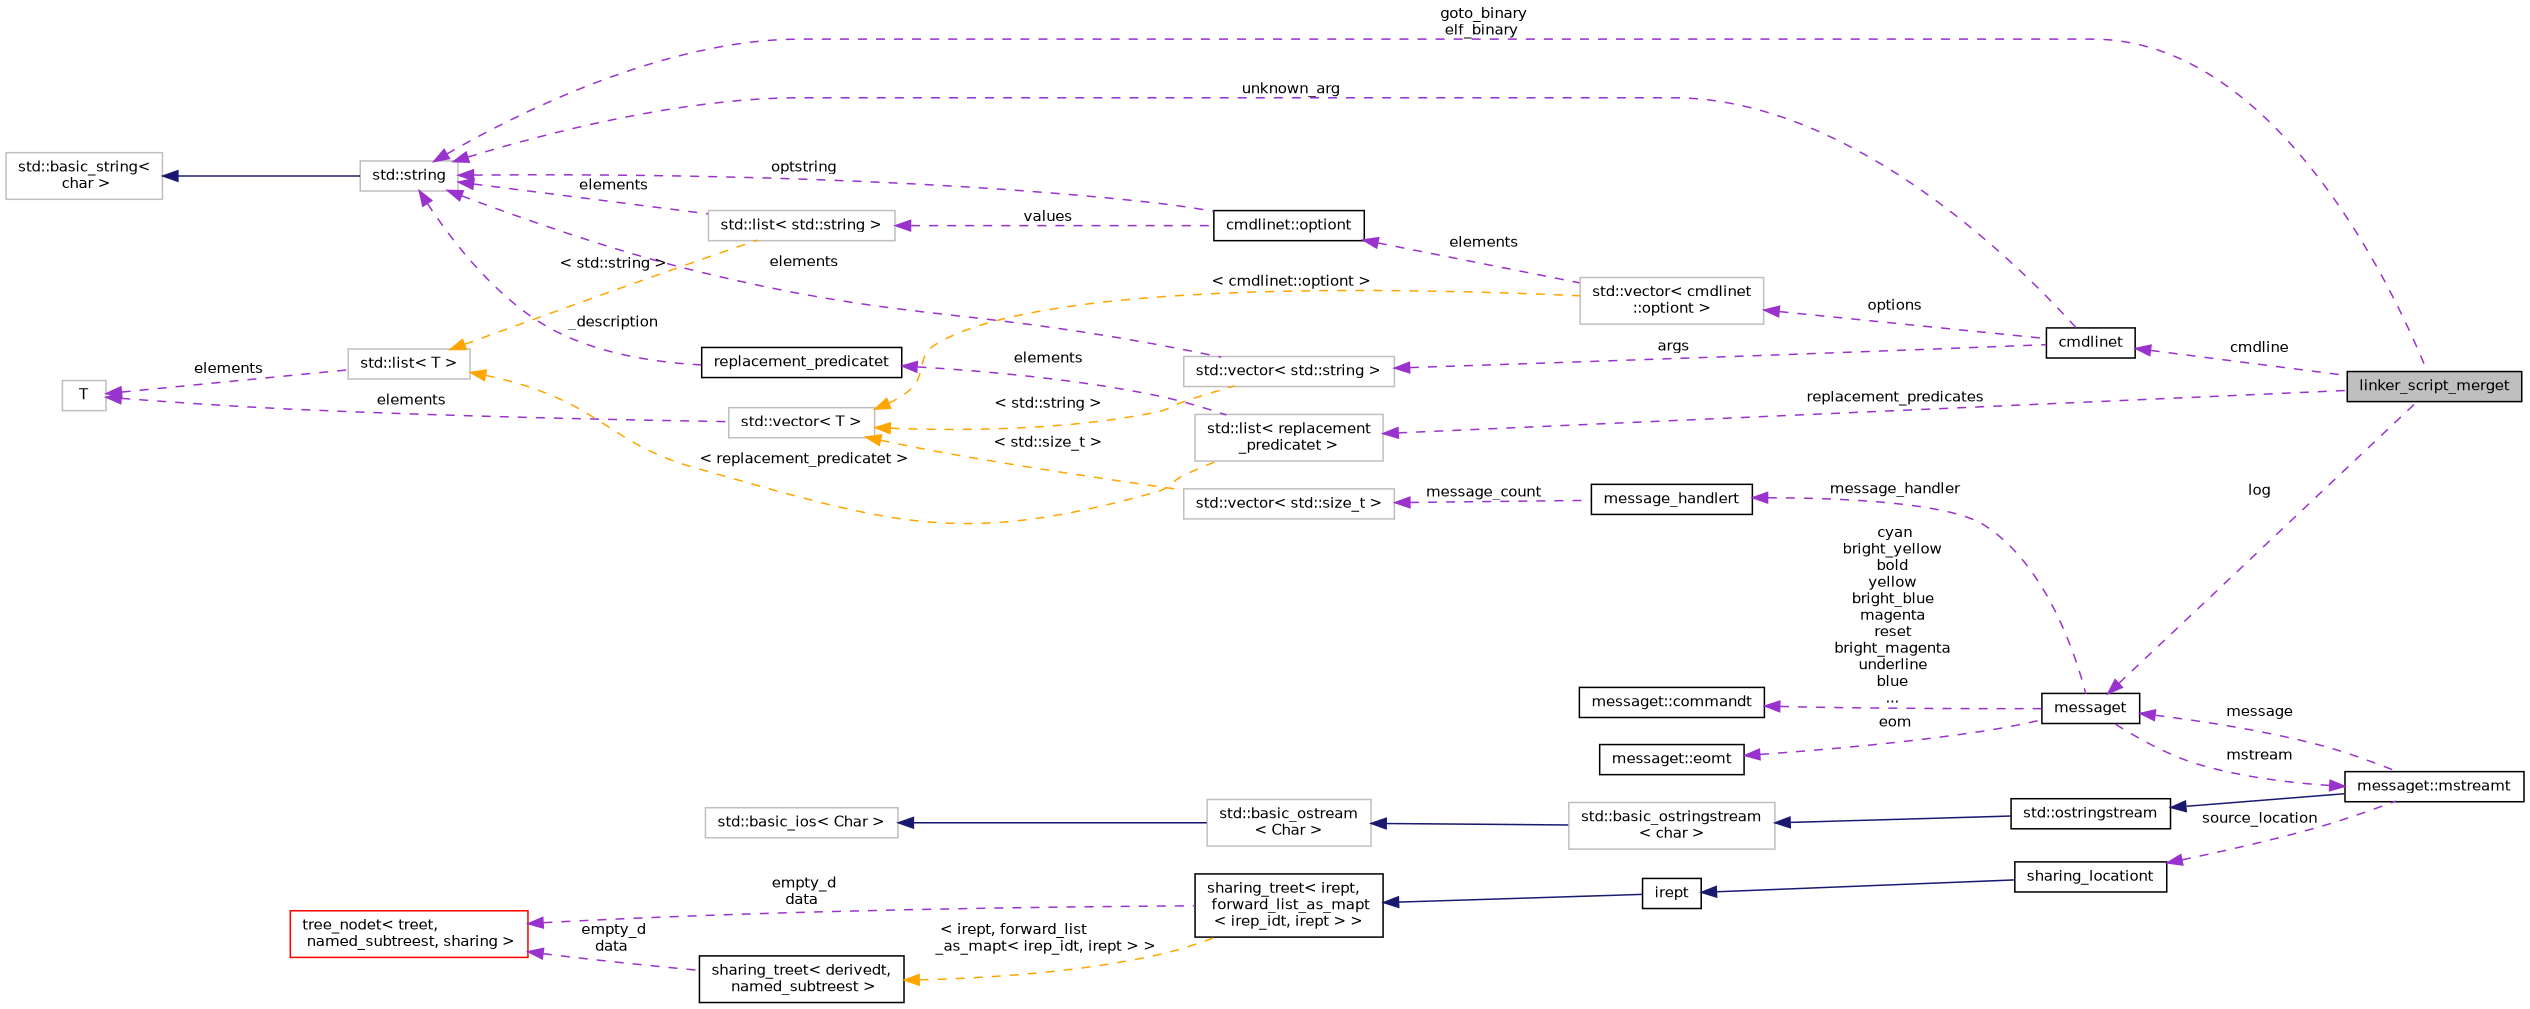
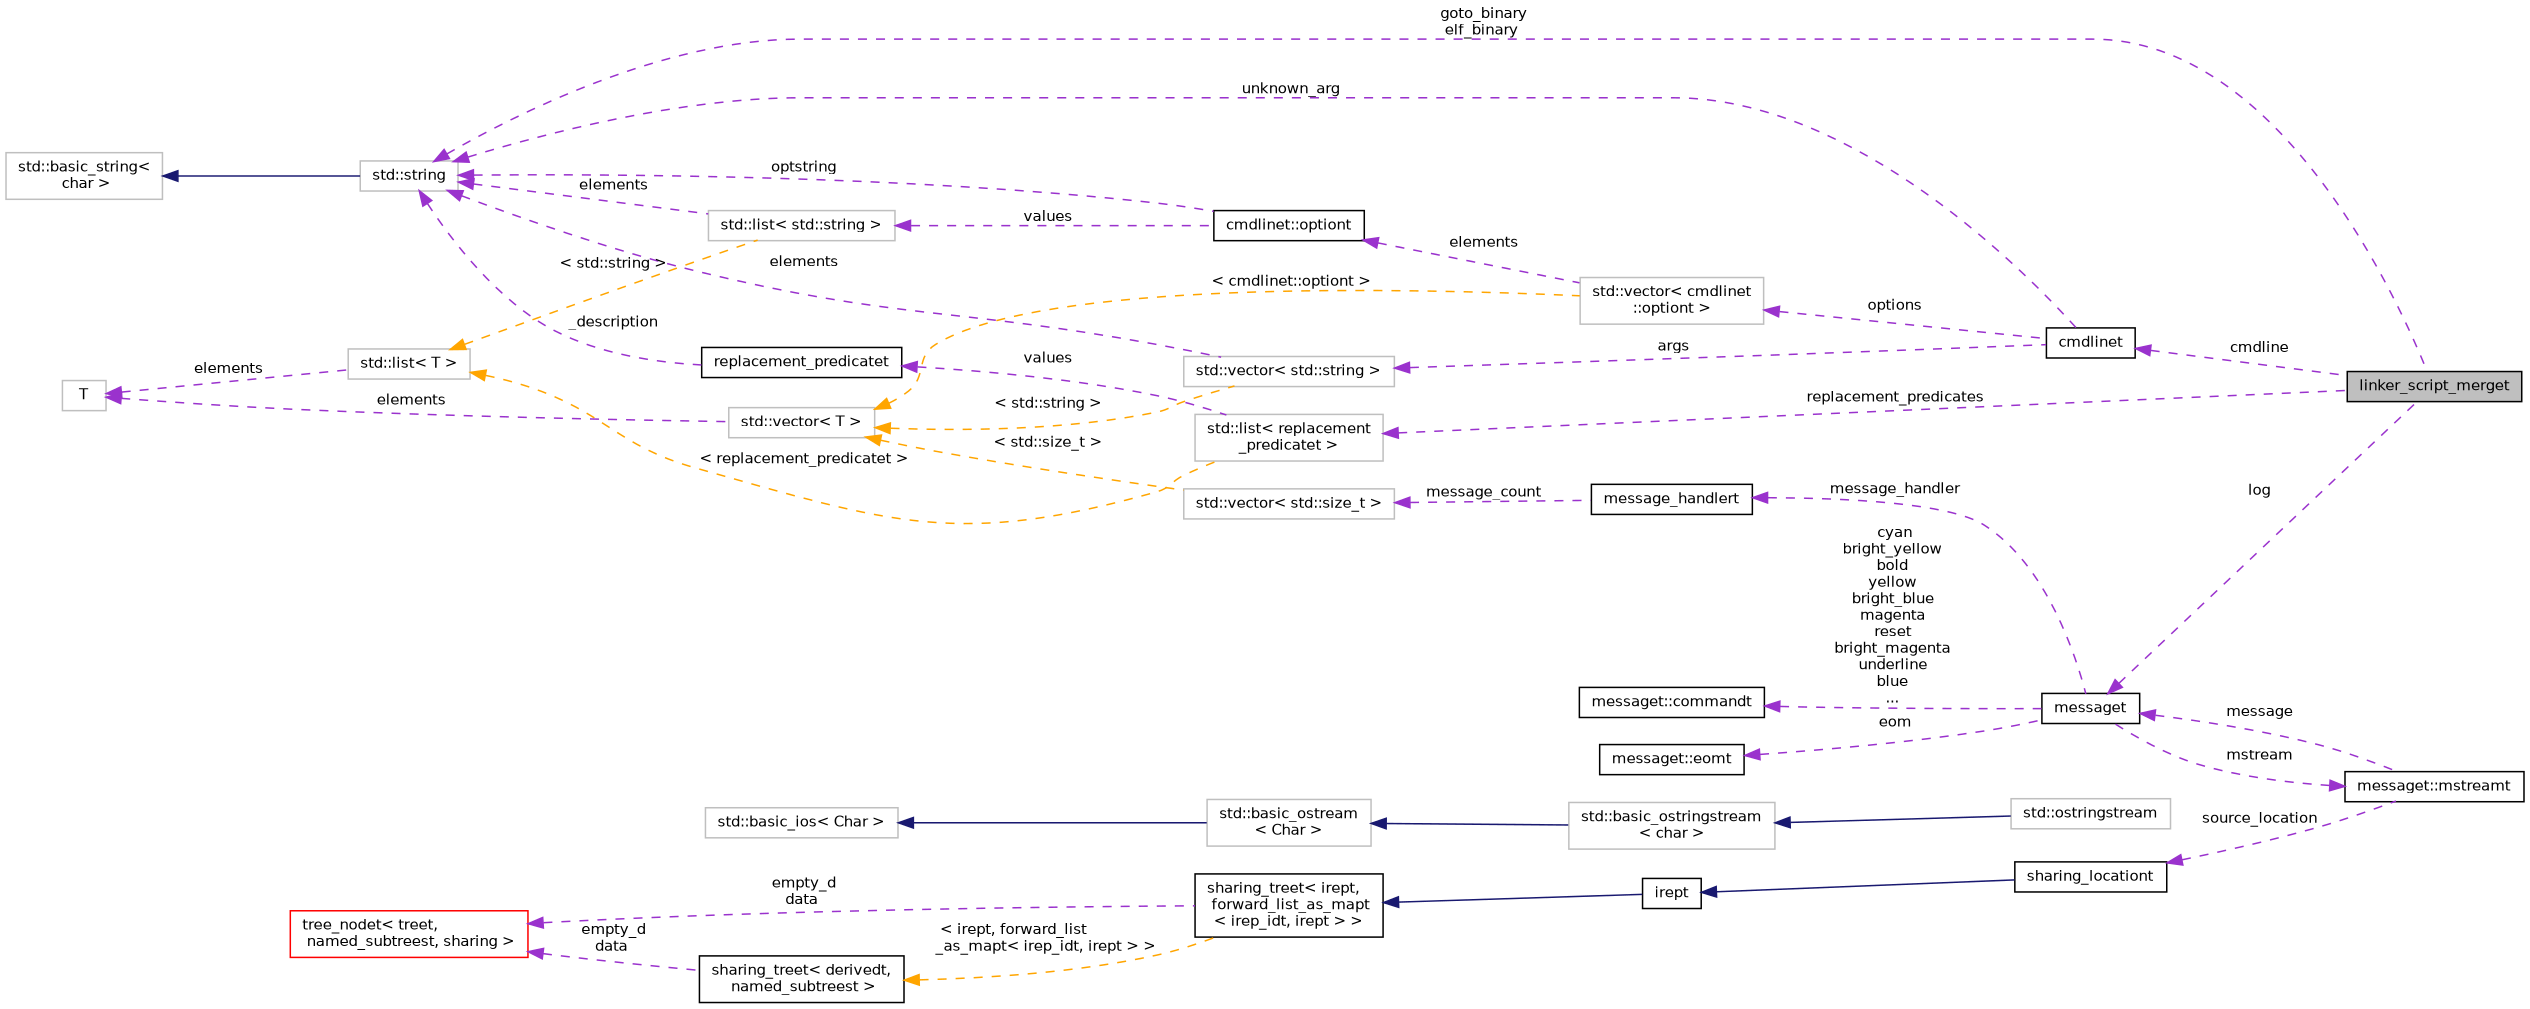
edge "std::list< replacement _predicatet >" -> "replacement_predicatet": label " elements" -> " values"
edge "messaget::mstreamt" -> "std::ostringstream": removed
node "std::ostringstream": color black -> grey75
